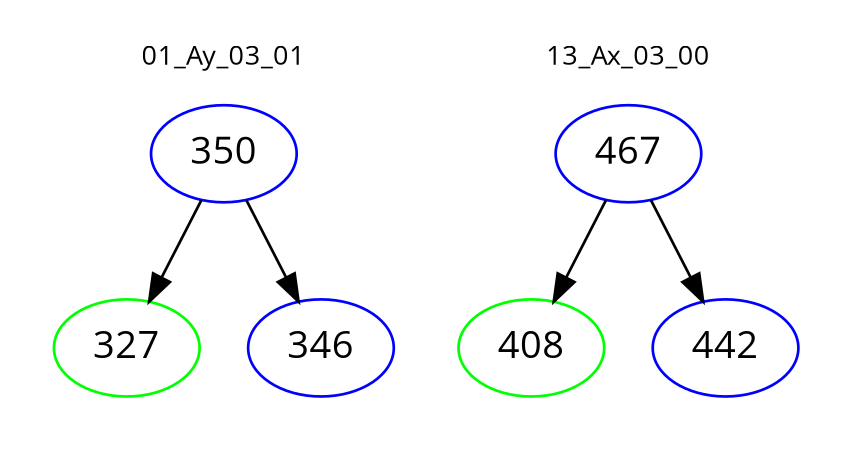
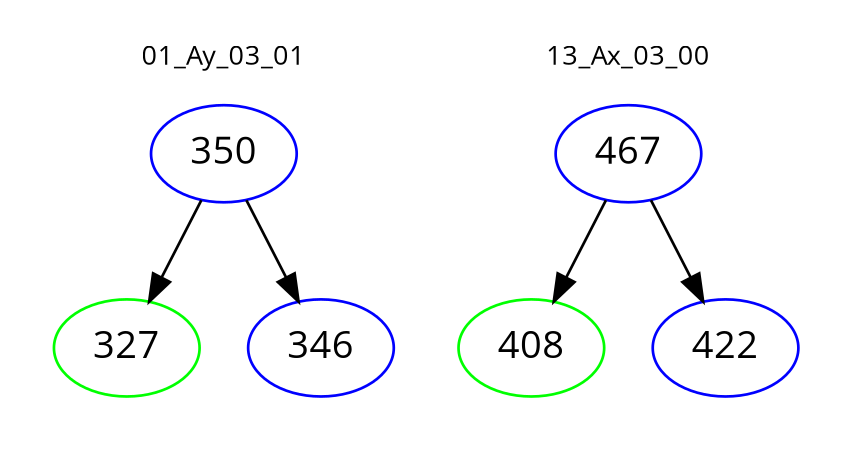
node "442": label "442" -> "422"
